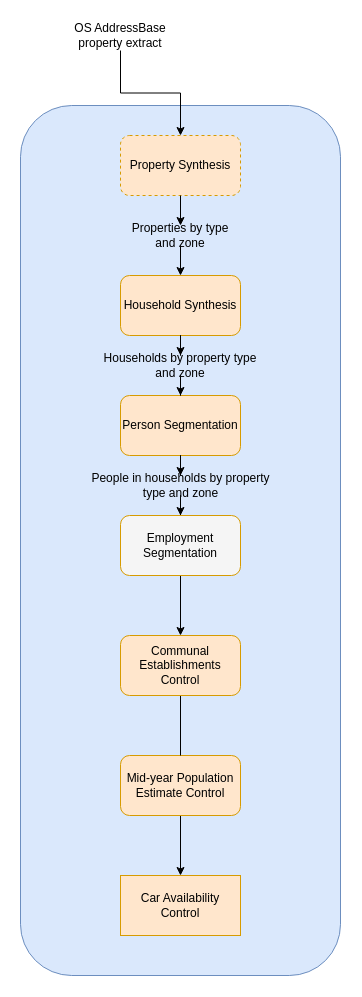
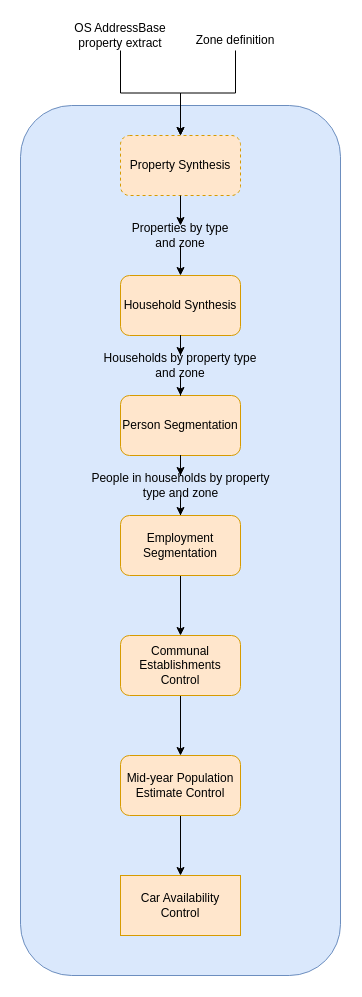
node "Zone definition": added
edge "Zone definition" -> "Property Synthesis": added
node "Employment Segmentation": fillcolor #f5f5f5 -> #ffe6cc
edge "Communal Establishments Control" -- "Mid-year Population Estimate Control": arrowhead none -> classic
